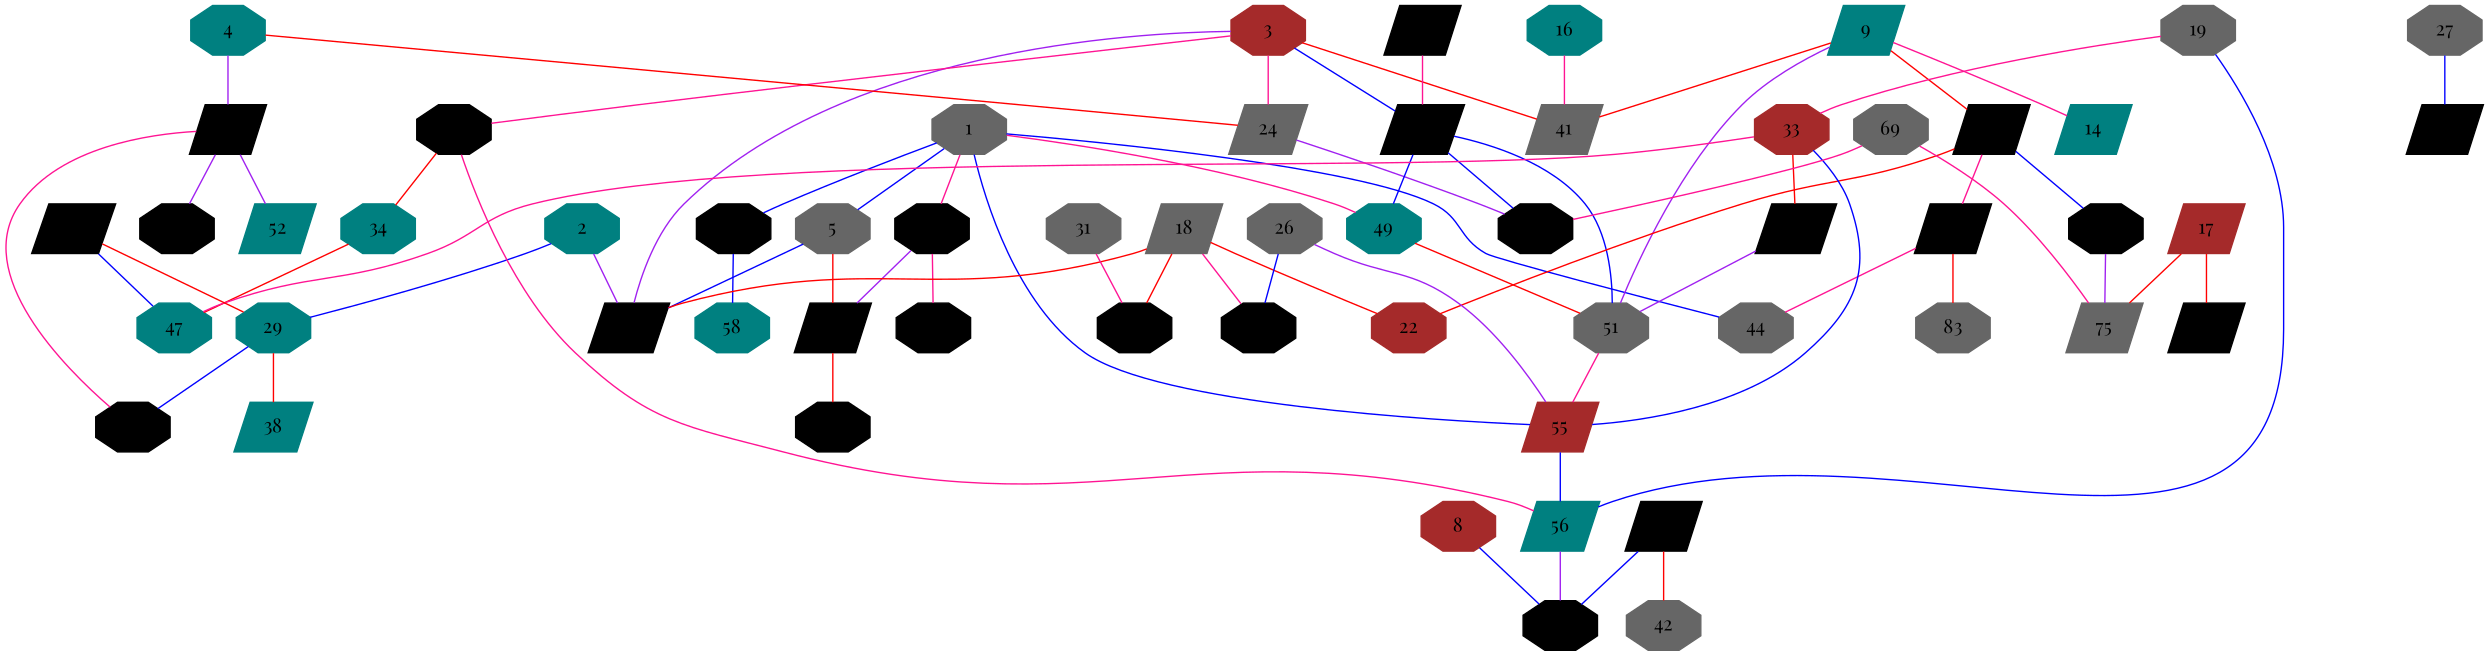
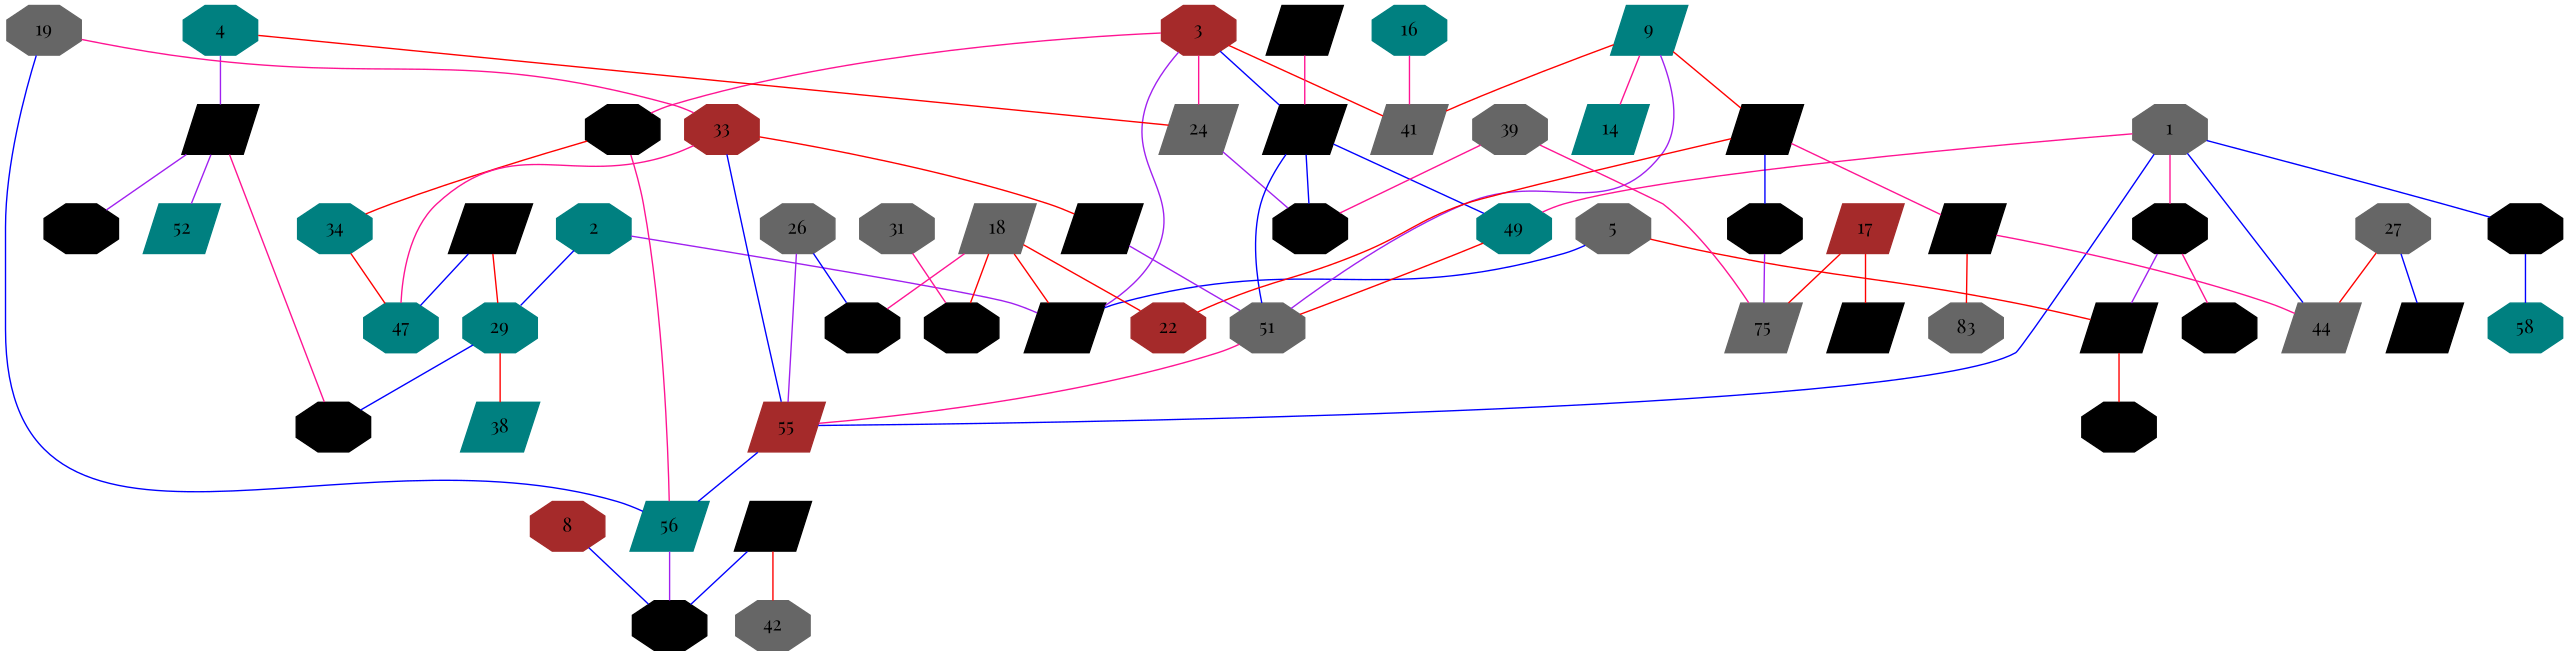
node "69": label "69" -> "39"
edge "1" -- "5": removed
edge "27" -- "44": added
node "44": shape octagon -> parallelogram
